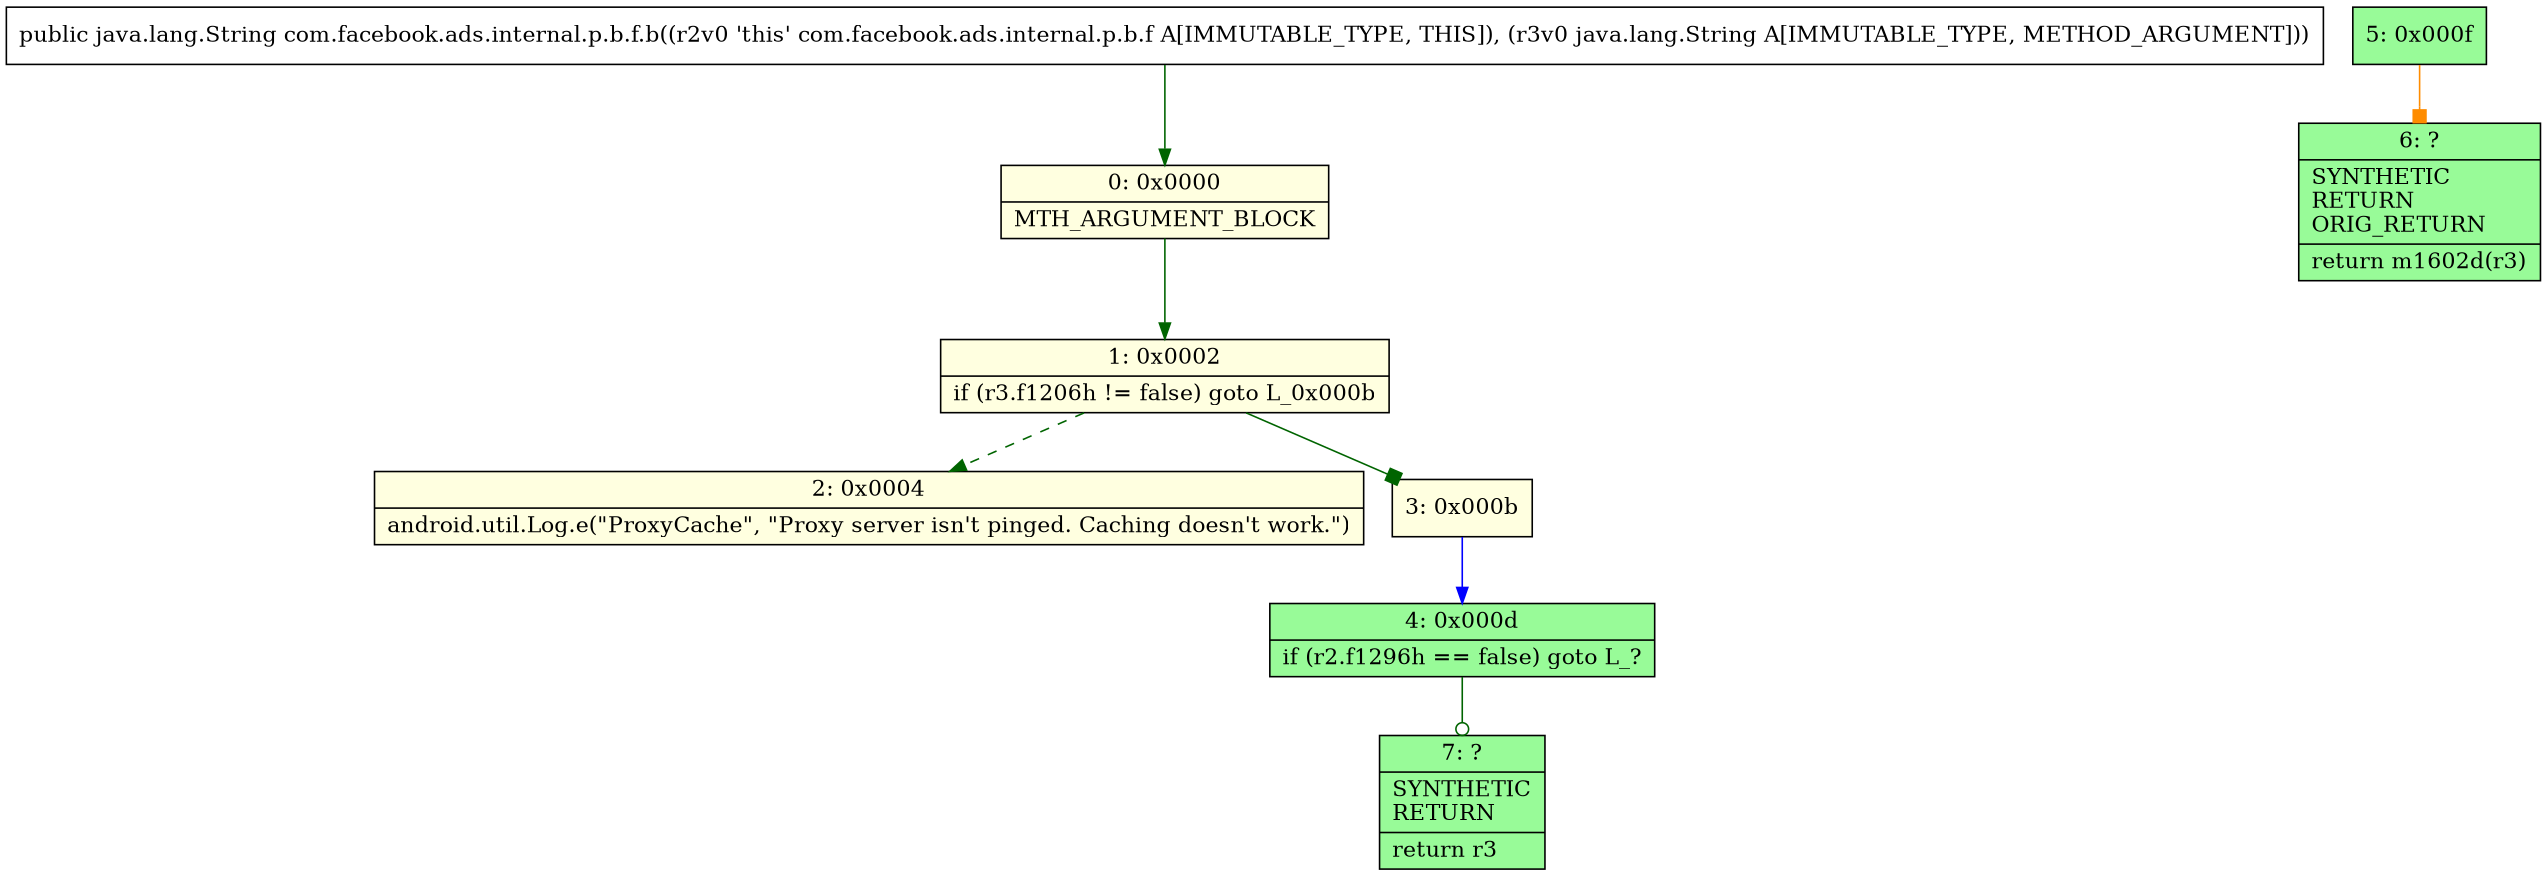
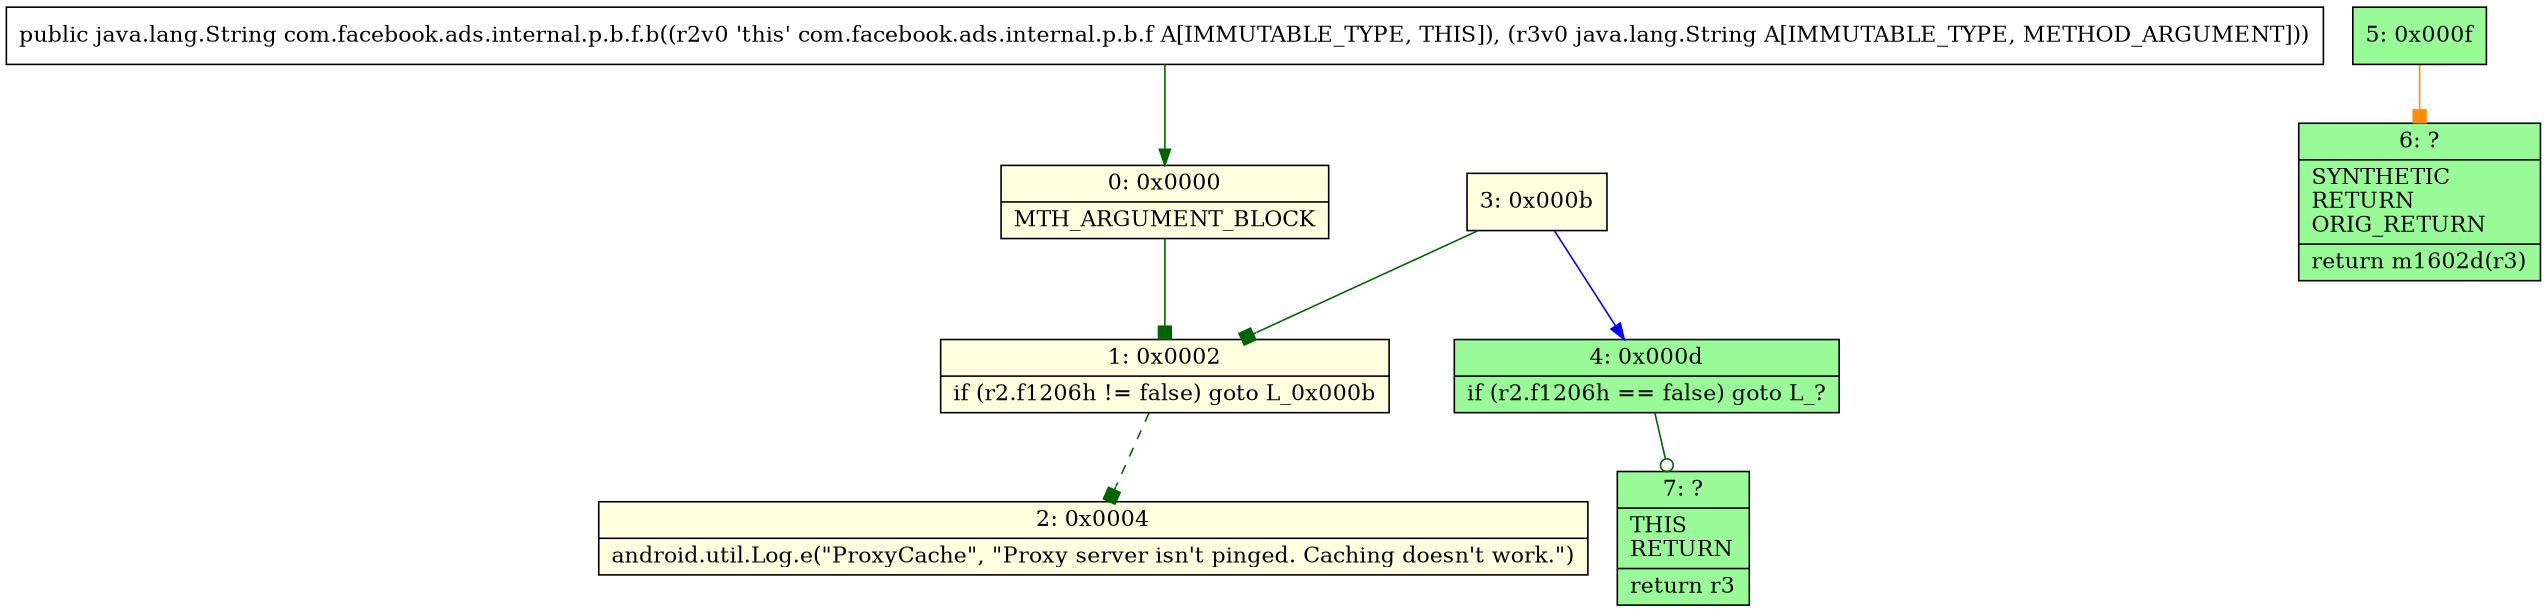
edge "0: 0x0000" -> "1: 0x0002": arrowhead normal -> box
node "1: 0x0002": text "if (r3.f1206h != false) goto L_0x000b" -> "if (r2.f1206h != false) goto L_0x000b"
edge "1: 0x0002" -> "2: 0x0004": arrowhead normal -> box
edge "1: 0x0002" -> "3: 0x000b": reversed
node "4: 0x000d": text "if (r2.f1296h == false) goto L_?" -> "if (r2.f1206h == false) goto L_?"
node "7: ?": text "SYNTHETIC" -> "THIS"
